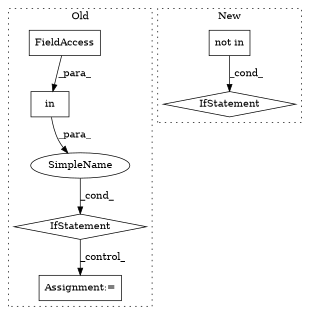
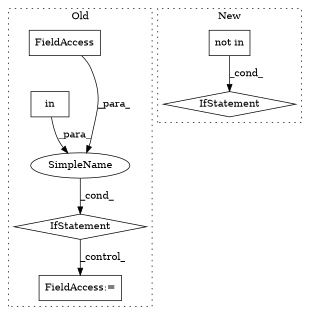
edge "FieldAccess" -> "in": now "FieldAccess" -> "SimpleName"
node "Assignment:=": label "Assignment:=" -> "FieldAccess:="
